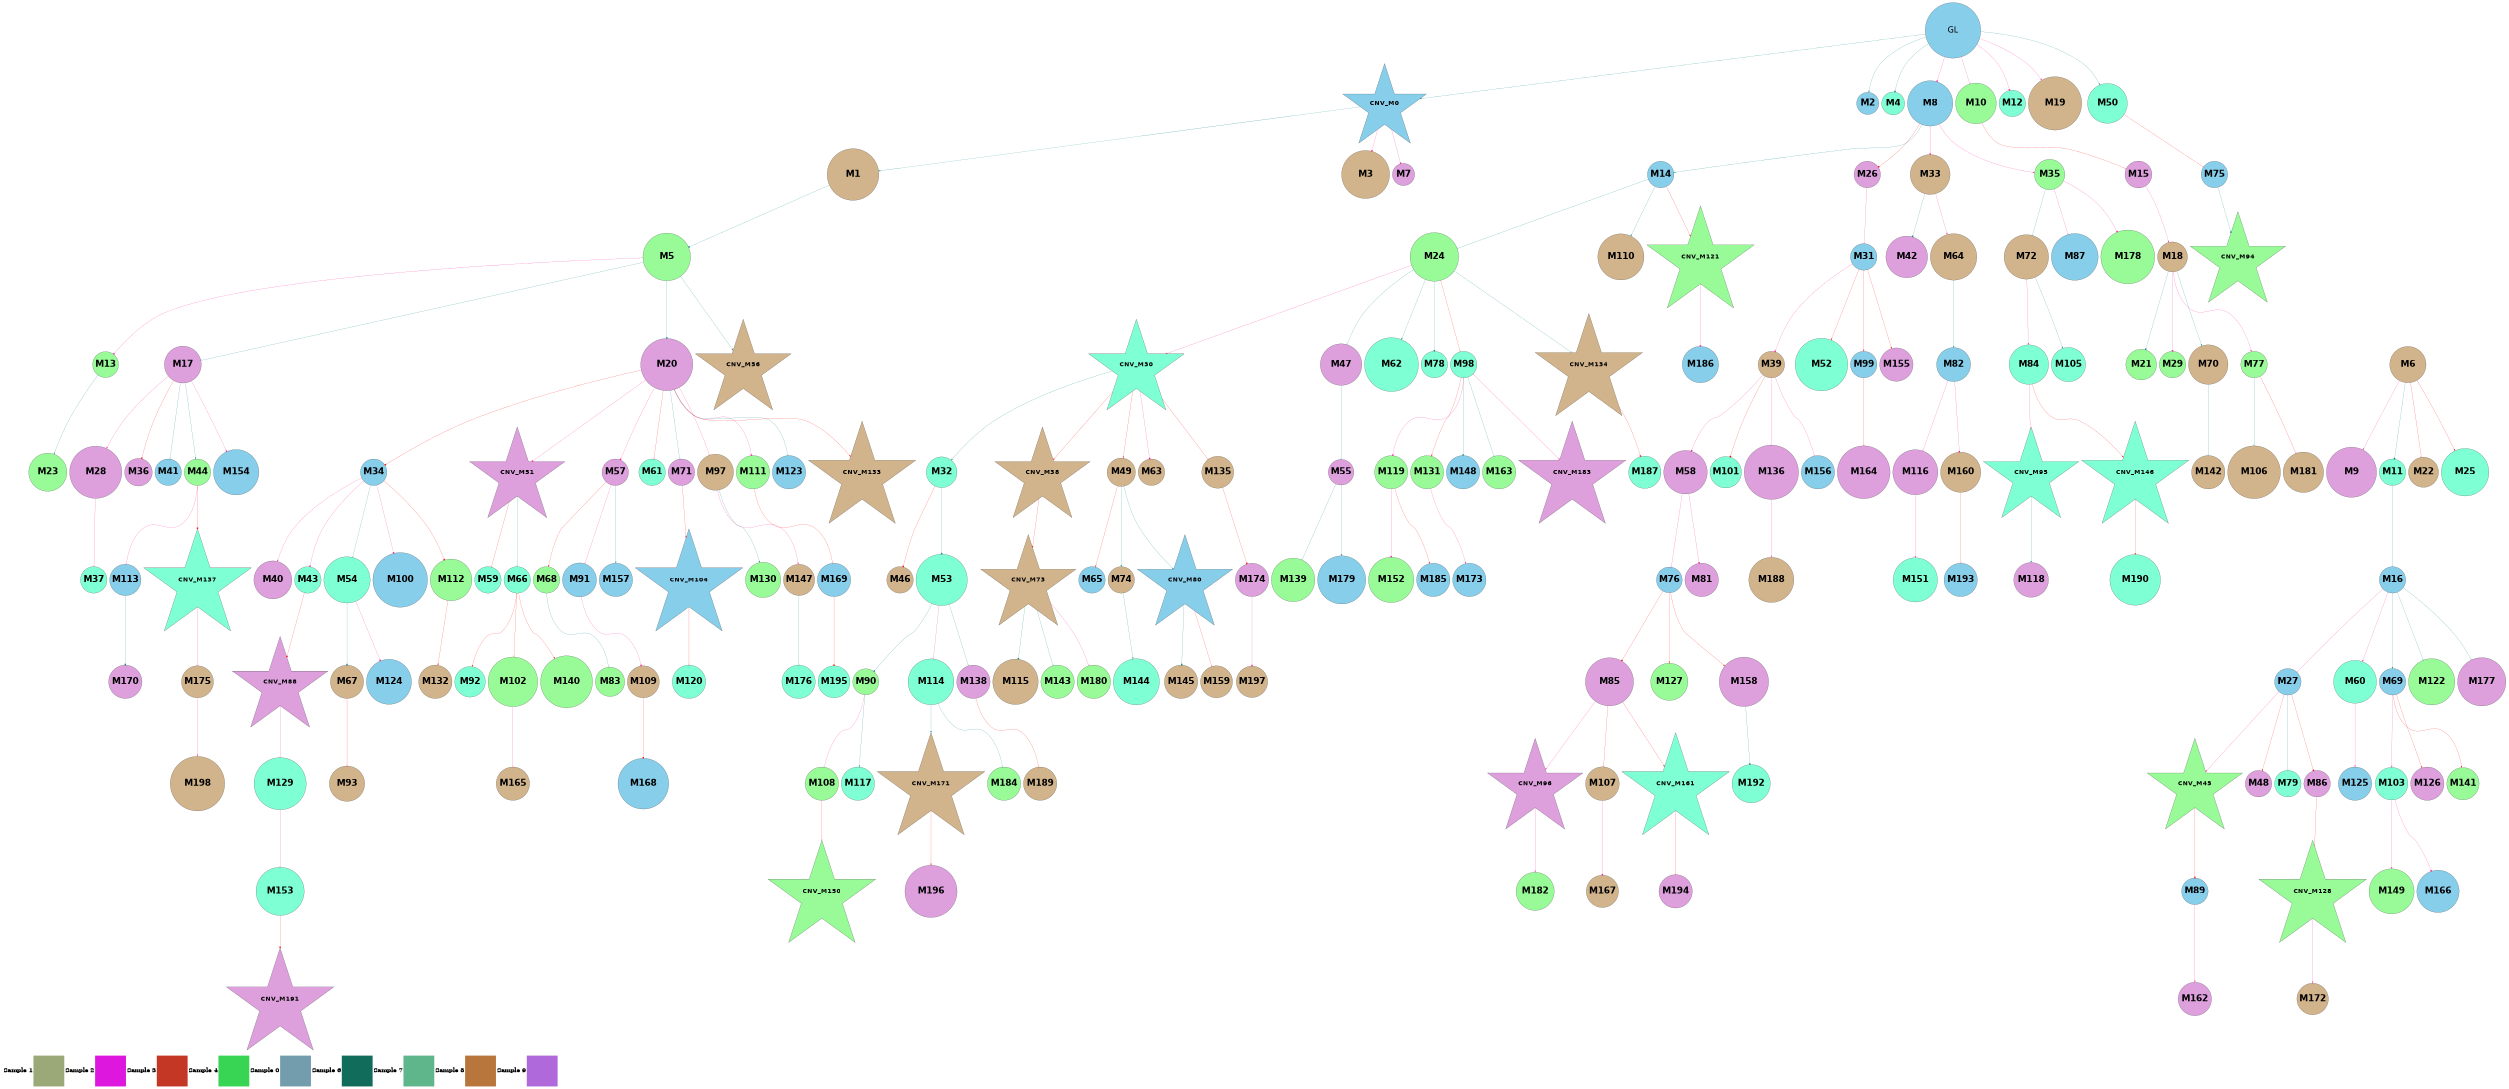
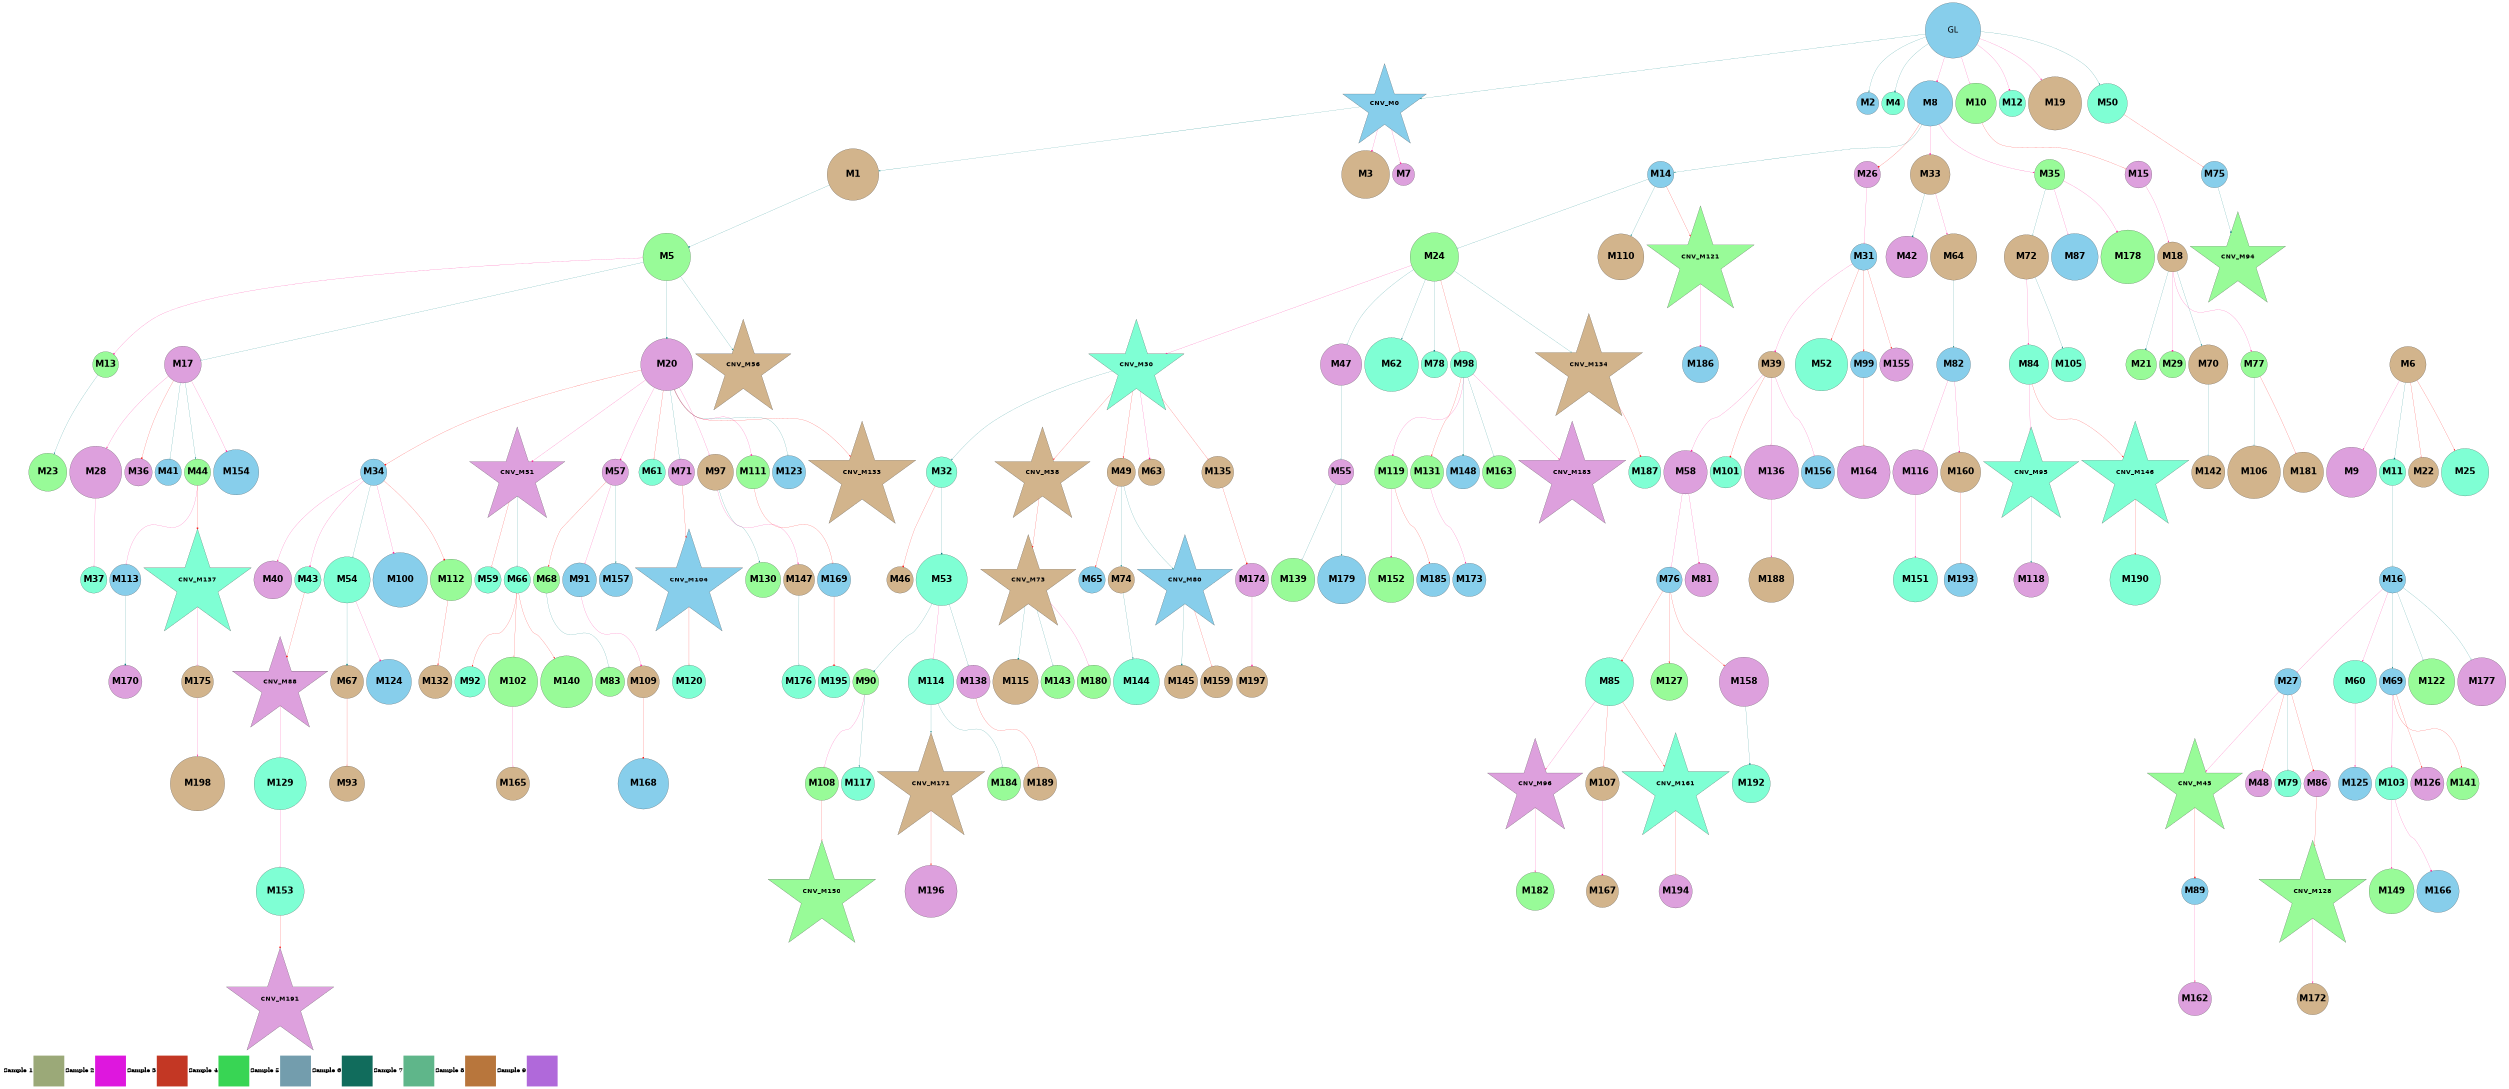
node "M85": fillcolor plum -> aquamarine
node "Sample 1": text "Sample 0" -> "Sample 5"
